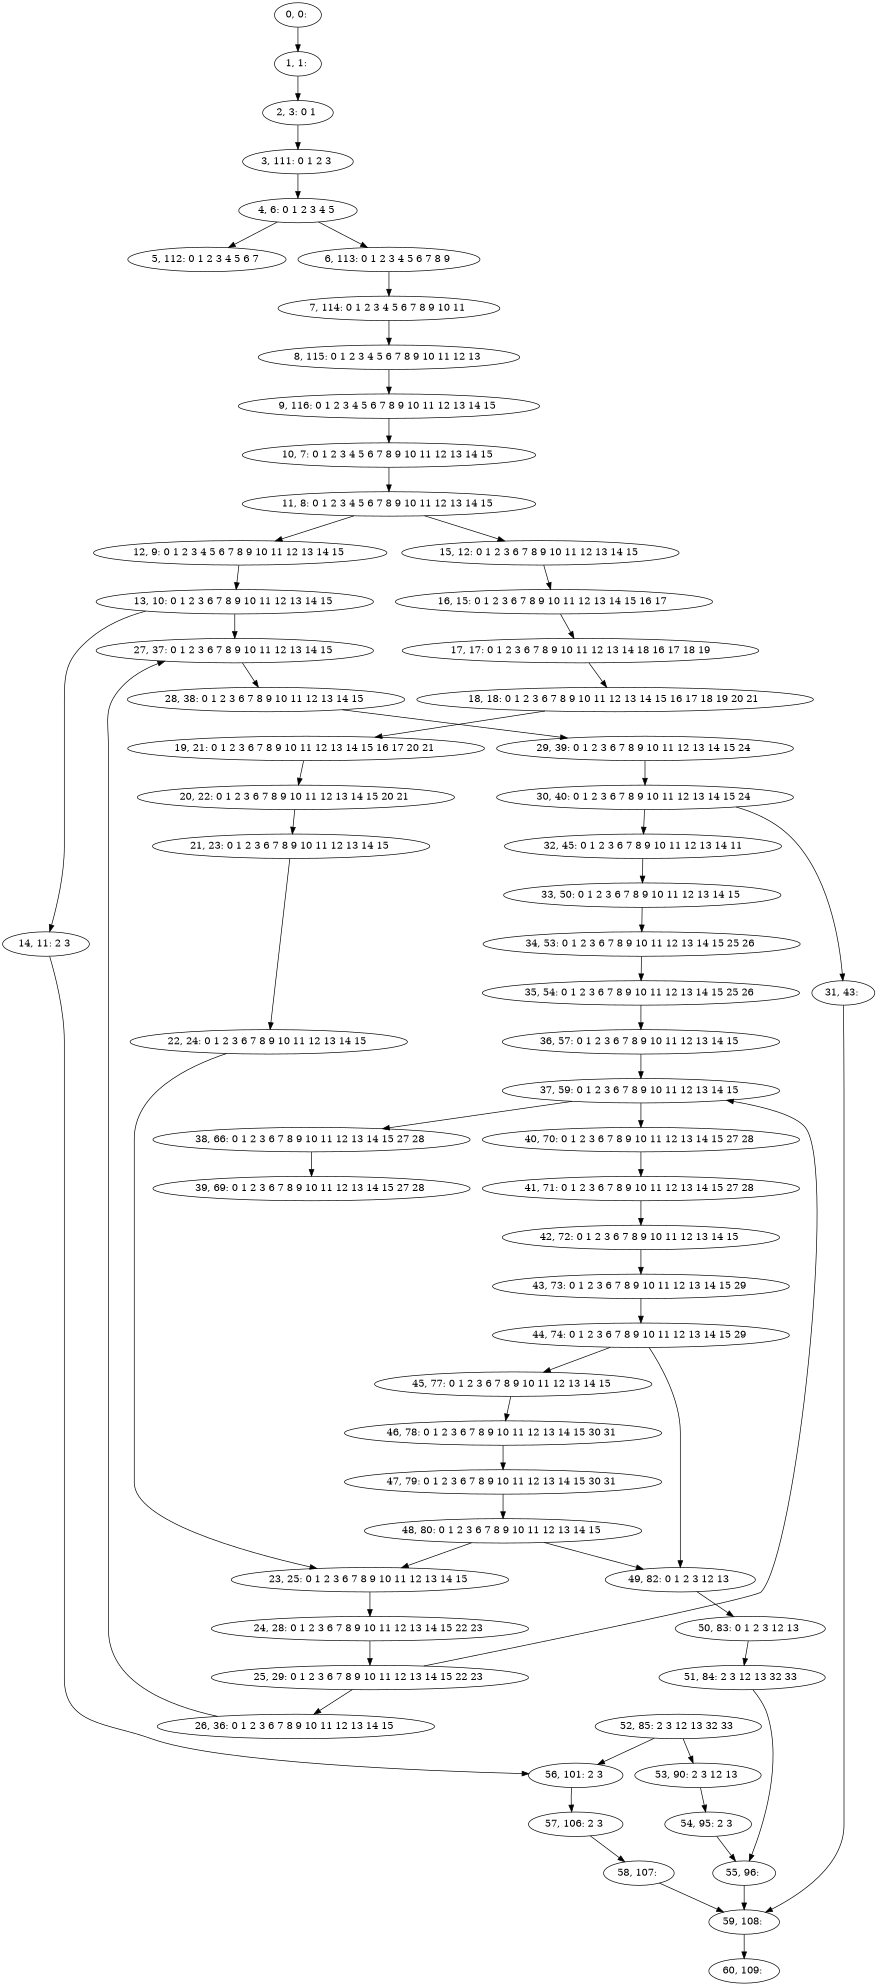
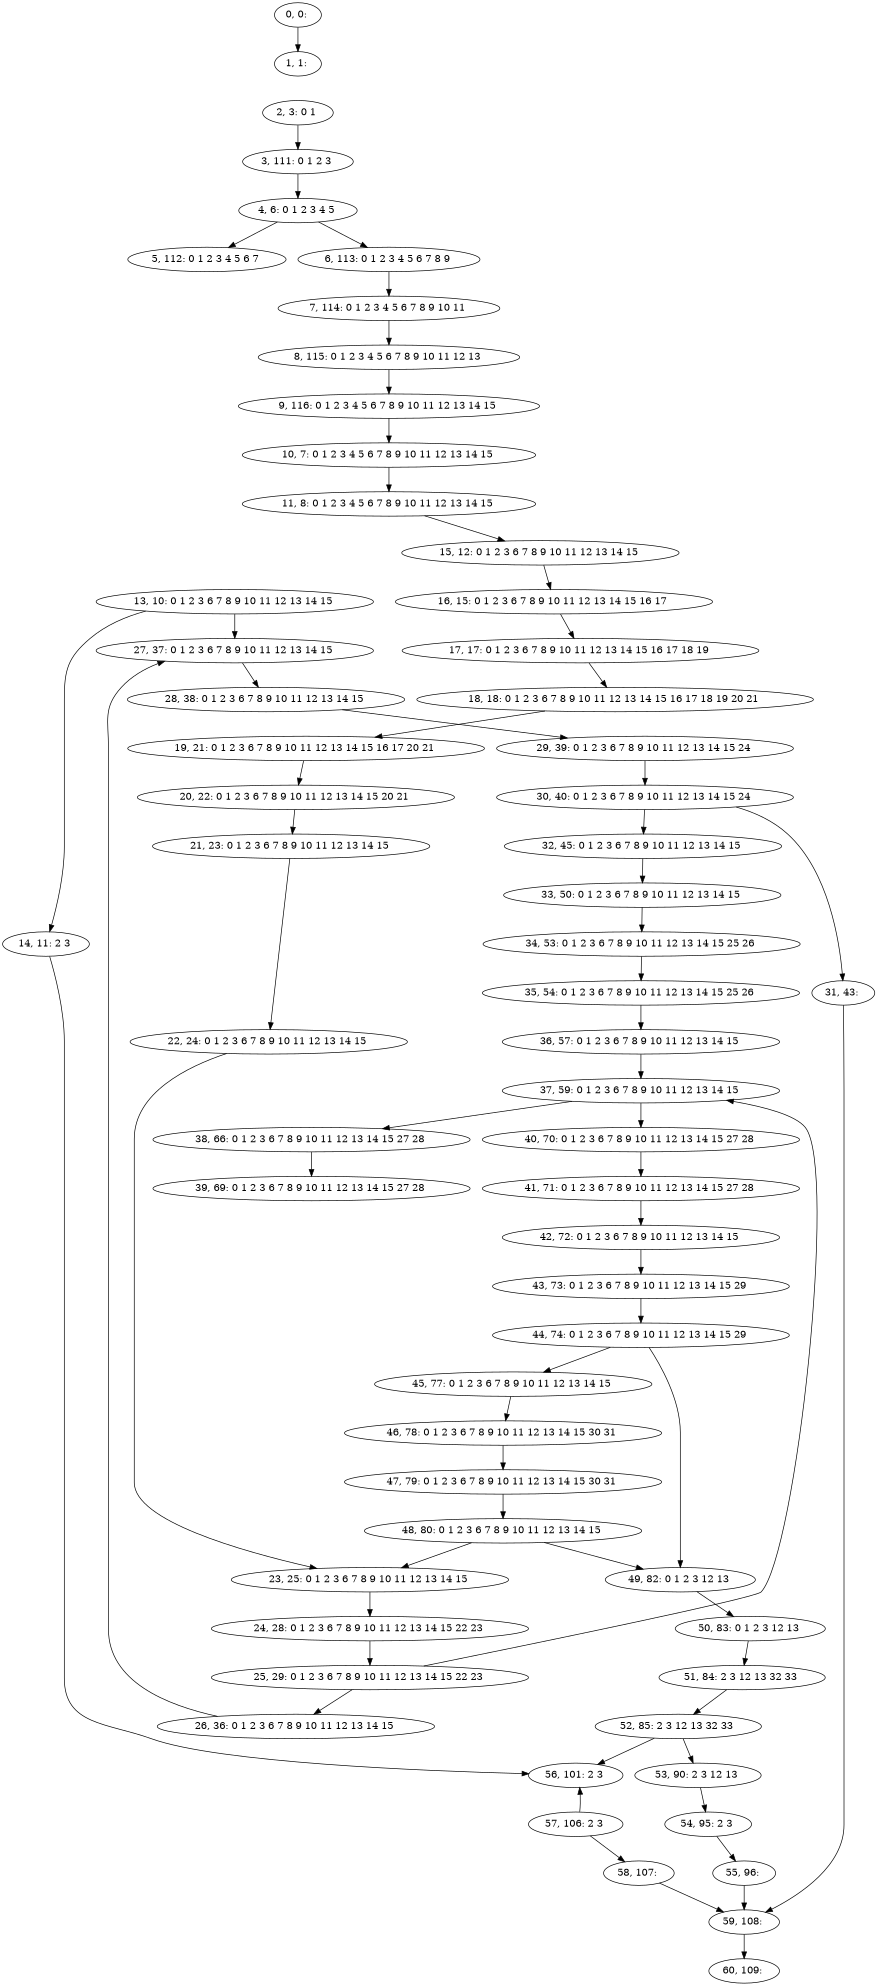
edge "1, 1:" -> "2, 3: 0 1": removed
node "12, 9: 0 1 2 3 4 5 6 7 8 9 10 11 12 13 14 15": removed
node "17, 17: 0 1 2 3 6 7 8 9 10 11 12 13 14 18 16 17 18 19": label "17, 17: 0 1 2 3 6 7 8 9 10 11 12 13 14 18 16 17 18 19" -> "17, 17: 0 1 2 3 6 7 8 9 10 11 12 13 14 15 16 17 18 19"
node "32, 45: 0 1 2 3 6 7 8 9 10 11 12 13 14 11": label "32, 45: 0 1 2 3 6 7 8 9 10 11 12 13 14 11" -> "32, 45: 0 1 2 3 6 7 8 9 10 11 12 13 14 15"
edge "51, 84: 2 3 12 13 32 33" -> "55, 96:": now "51, 84: 2 3 12 13 32 33" -> "52, 85: 2 3 12 13 32 33"
edge "56, 101: 2 3" -> "57, 106: 2 3": reversed
